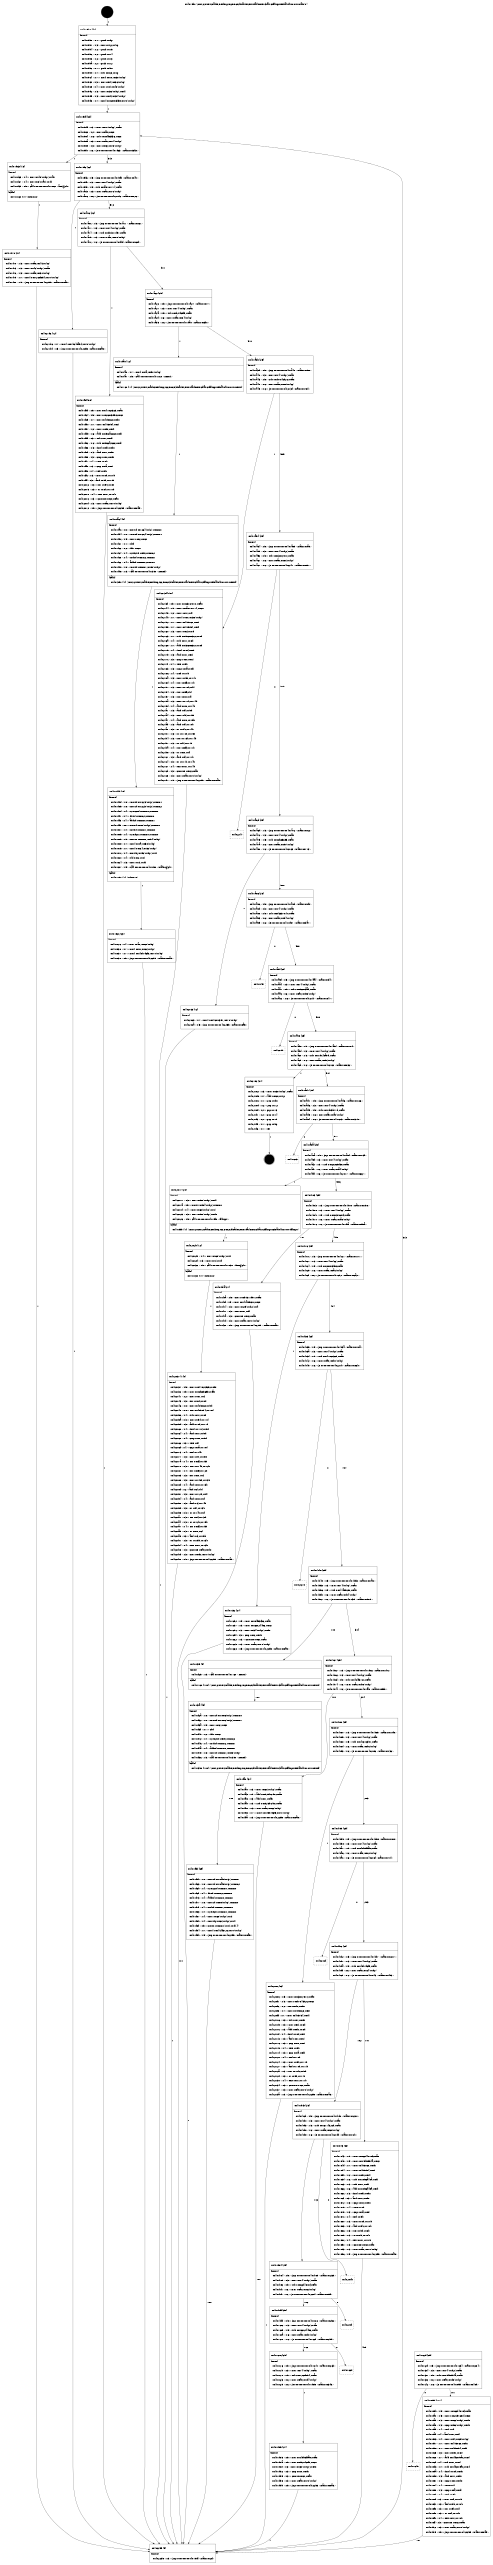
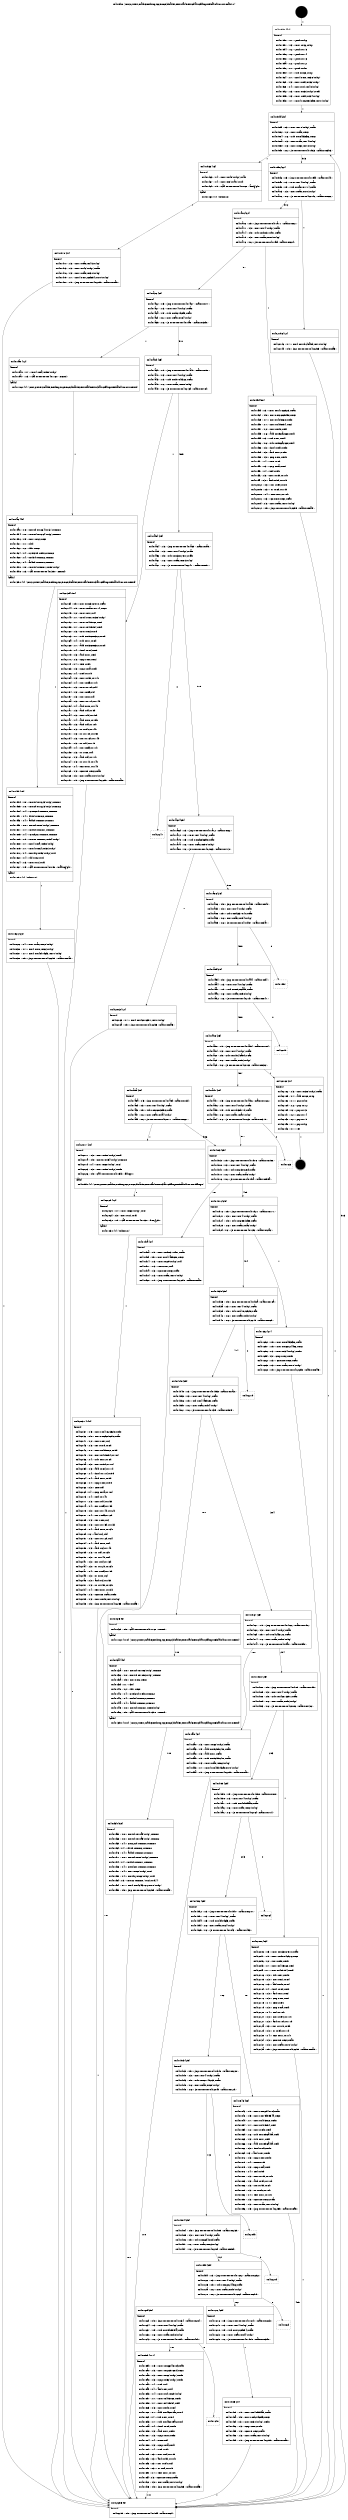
edge "0x401ad1 [25]" -> "0x401aea [25]": now "0x401ad1 [25]" -> "0x401b03 [25]"
